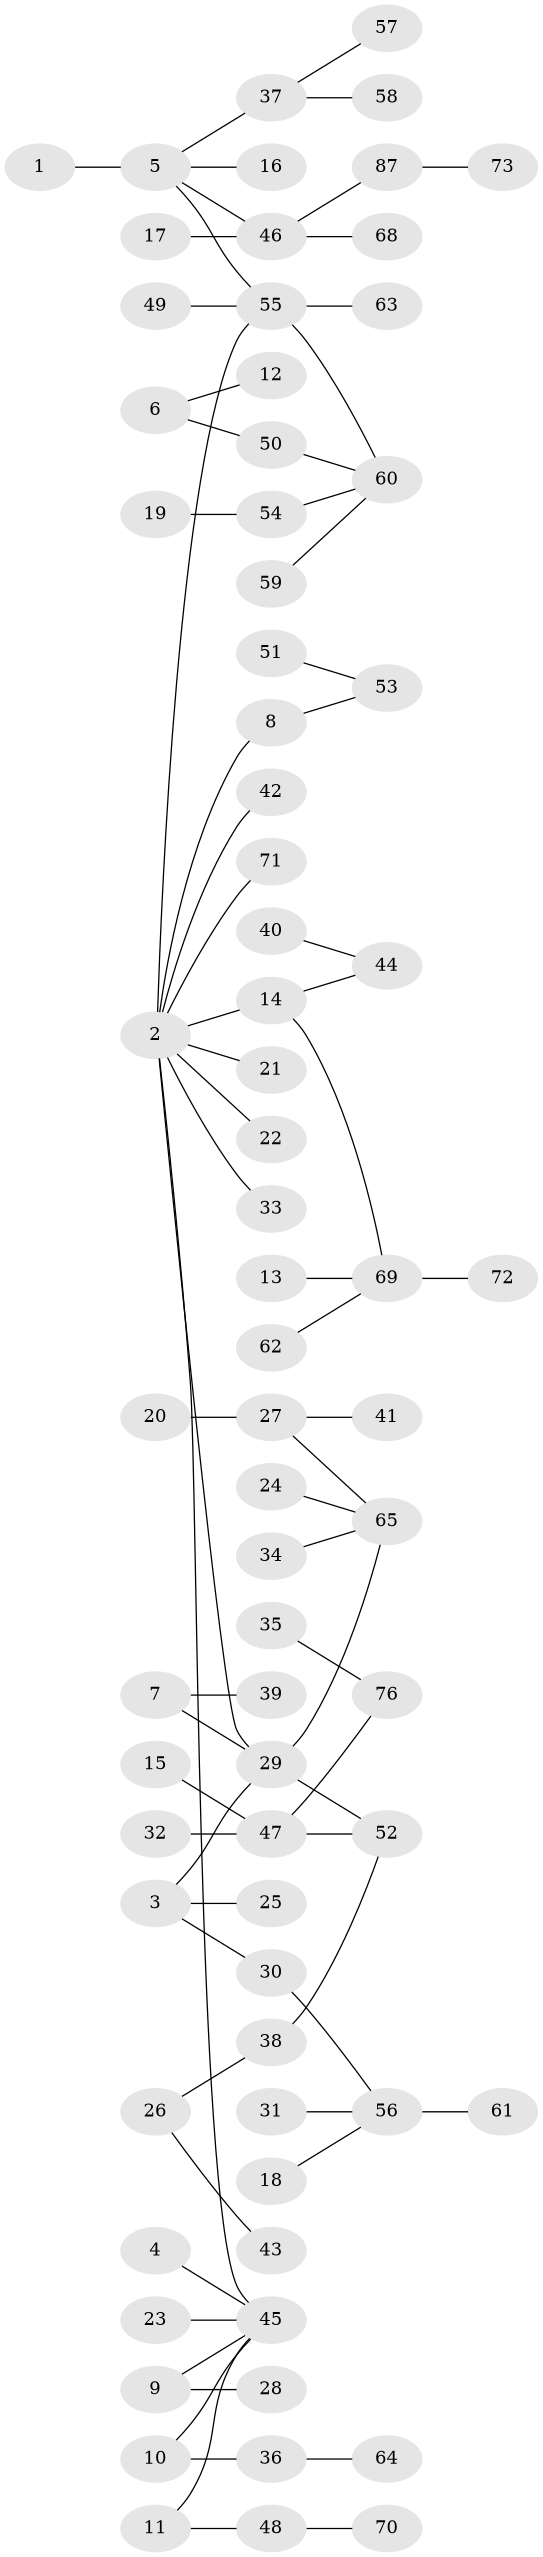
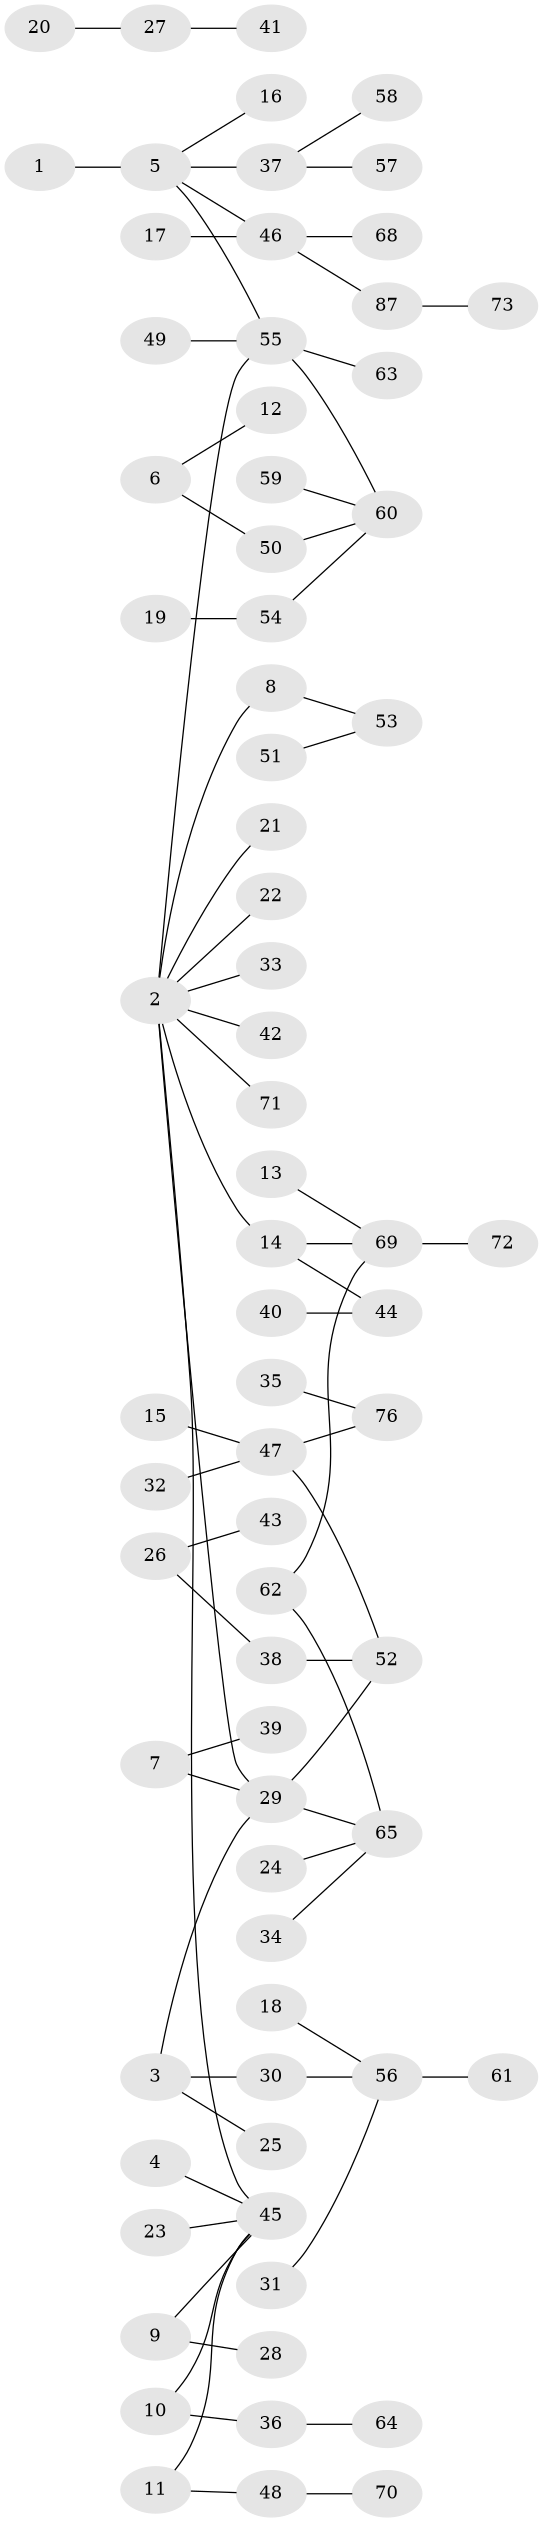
edge "27" -- "65": now "62" -- "65"
